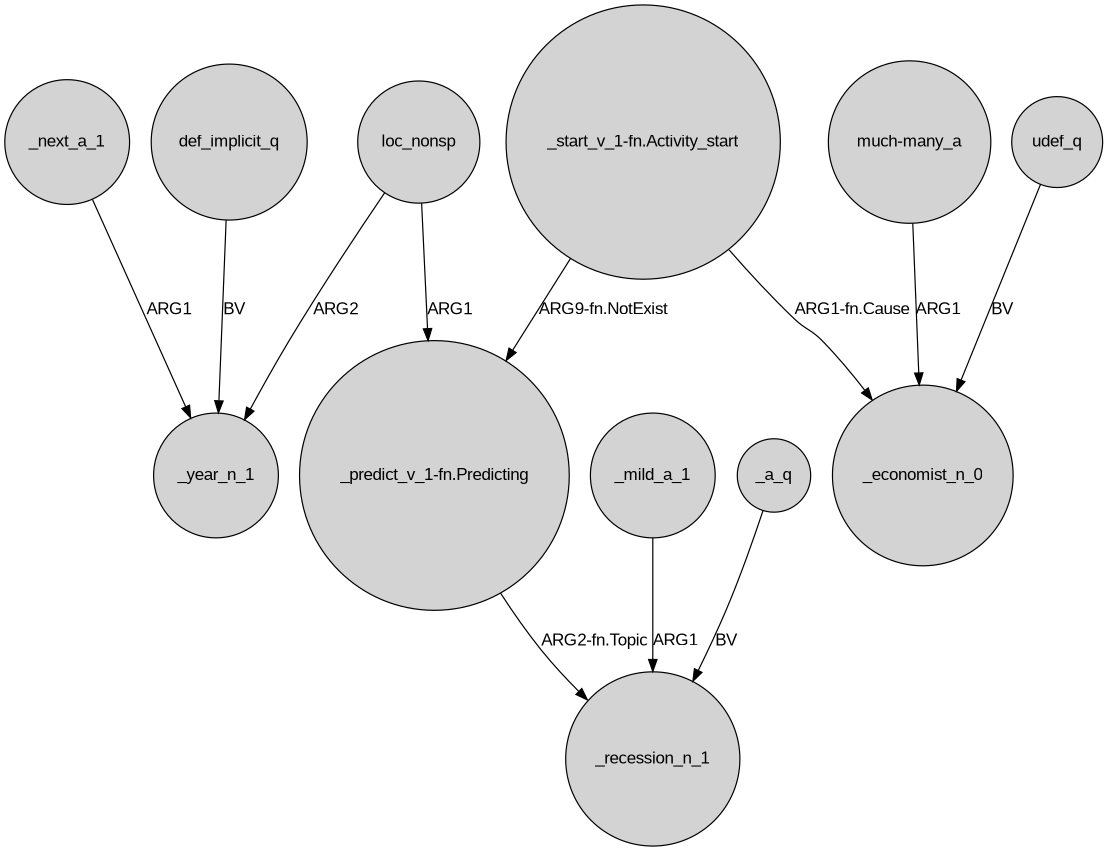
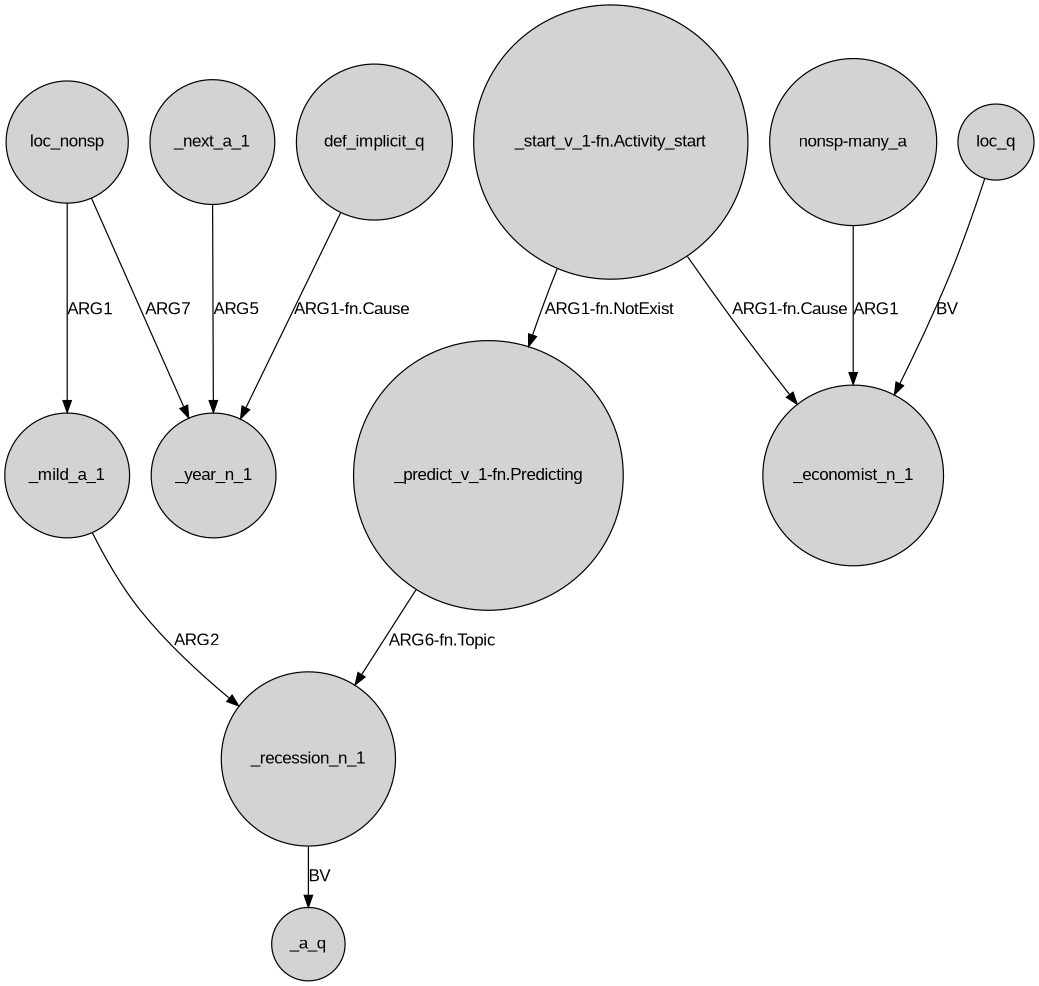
node "much-many_a": label "much-many_a" -> "nonsp-many_a"
node "udef_q": label "udef_q" -> "loc_q"
edge "loc_nonsp" -> "_predict_v_1-fn.Predicting": now "loc_nonsp" -> "_mild_a_1"
edge "_next_a_1" -> "_year_n_1": label "ARG1" -> "ARG5"
edge "def_implicit_q" -> "_year_n_1": label "BV" -> "ARG1-fn.Cause"
edge "loc_nonsp" -> "_year_n_1": label "ARG2" -> "ARG7"
edge "_start_v_1-fn.Activity_start" -> "_predict_v_1-fn.Predicting": label "ARG9-fn.NotExist" -> "ARG1-fn.NotExist"
node "_economist_n_0": label "_economist_n_0" -> "_economist_n_1"
edge "_a_q" -> "_recession_n_1": reversed
edge "_predict_v_1-fn.Predicting" -> "_recession_n_1": label "ARG2-fn.Topic" -> "ARG6-fn.Topic"
edge "_mild_a_1" -> "_recession_n_1": label "ARG1" -> "ARG2"
